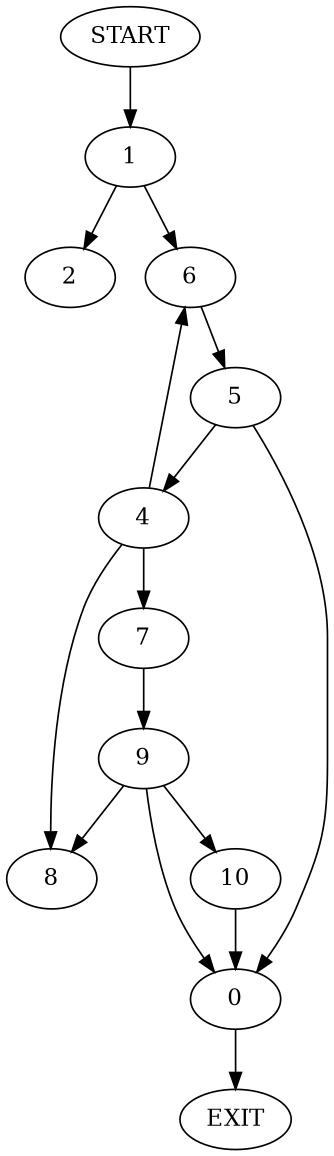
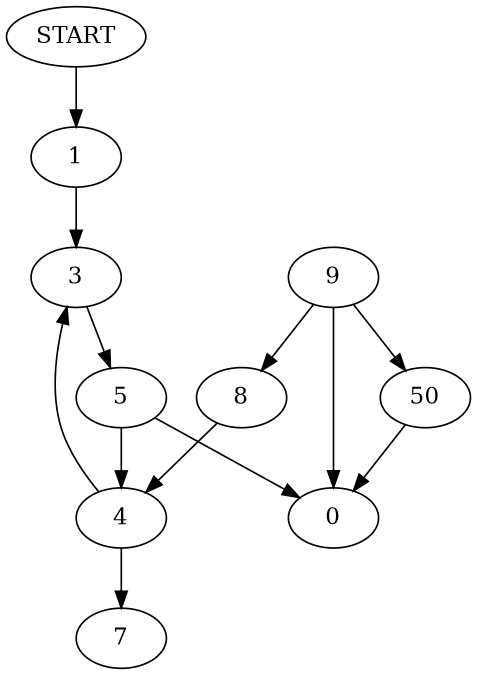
node "2": removed
node "6": label "6" -> "3"
edge "4" -> "8": reversed
edge "7" -> "9": removed
node "10": label "10" -> "50"
node "EXIT": removed
